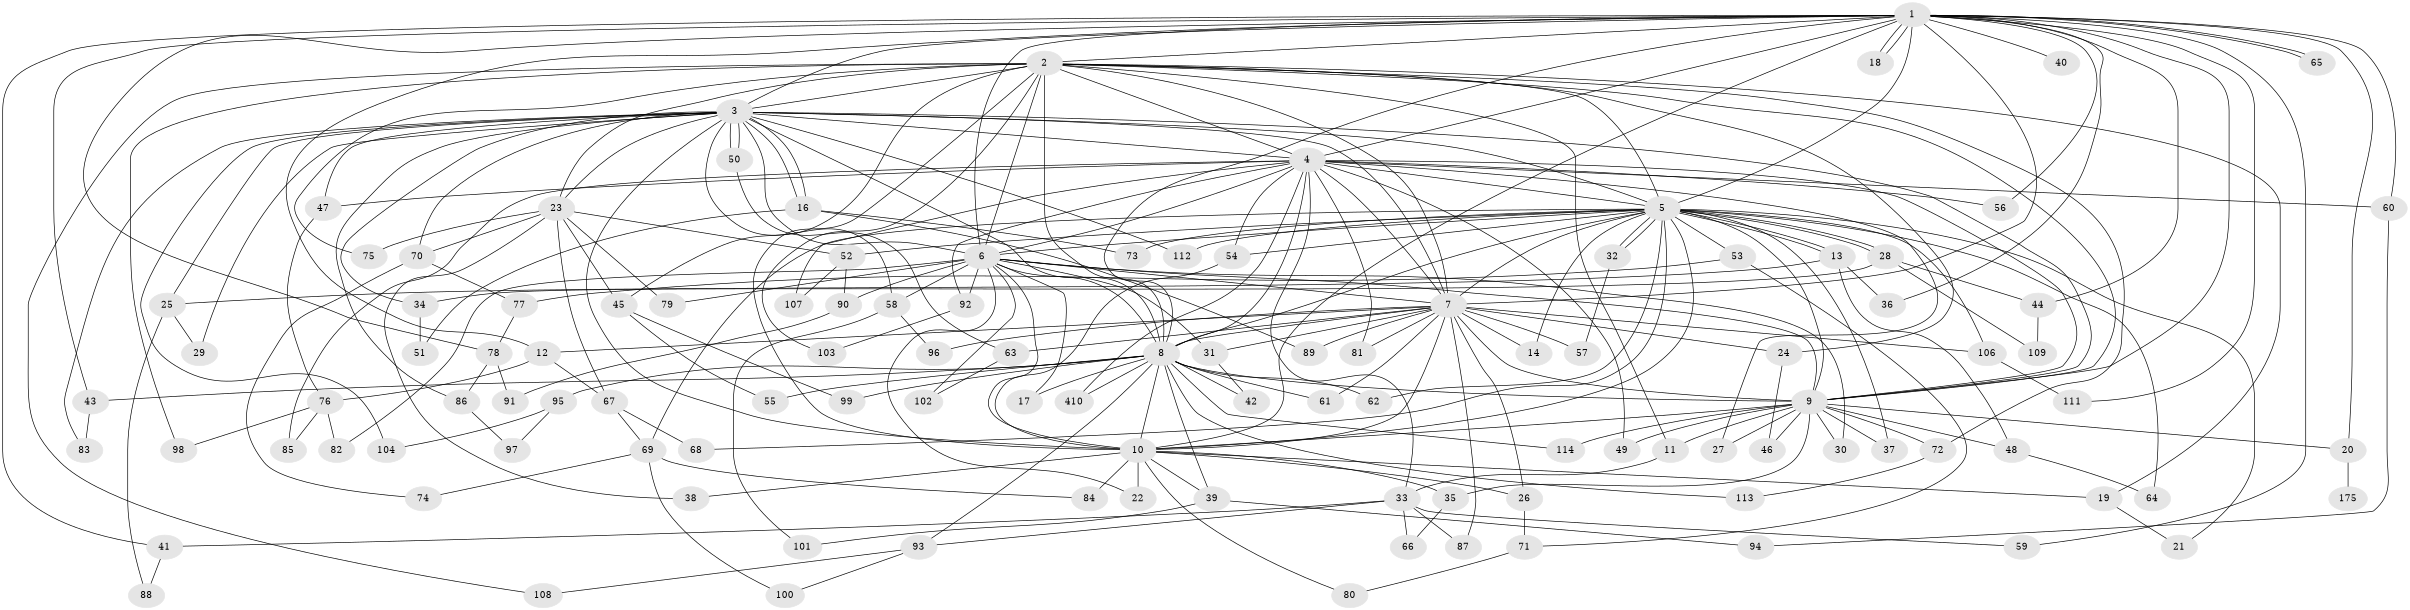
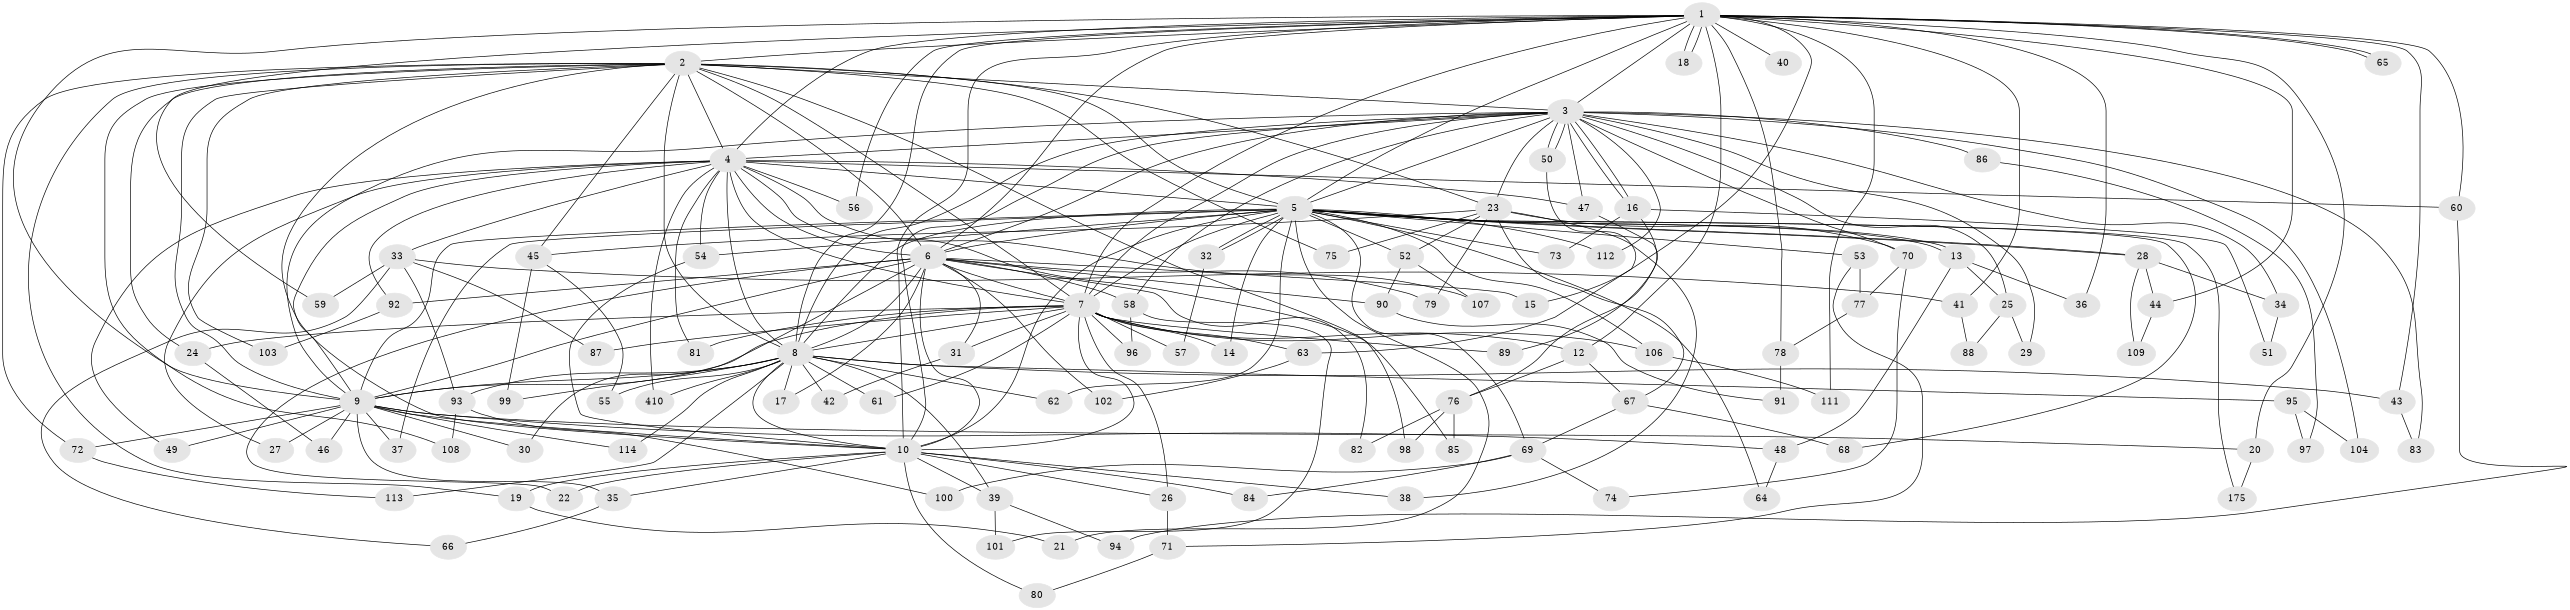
edge "5" -- "175": added
node "15": added
edge "78" -- "86": removed
node "11": removed
